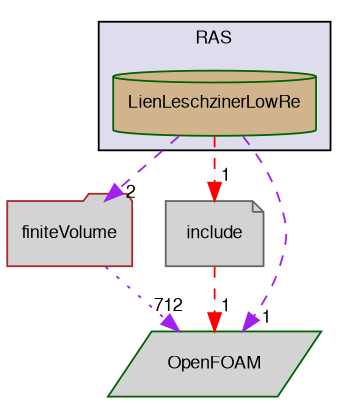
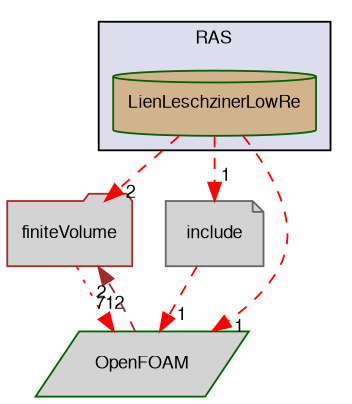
edge "LienLeschzinerLowRe" -> "finiteVolume": color purple -> red
edge "LienLeschzinerLowRe" -> "OpenFOAM": color purple -> red
edge "finiteVolume" -> "OpenFOAM": color purple -> red
edge "OpenFOAM" -> "finiteVolume": added
